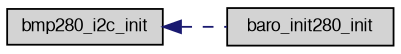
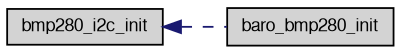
node "baro_init280_init": label "baro_init280_init" -> "baro_bmp280_init"
